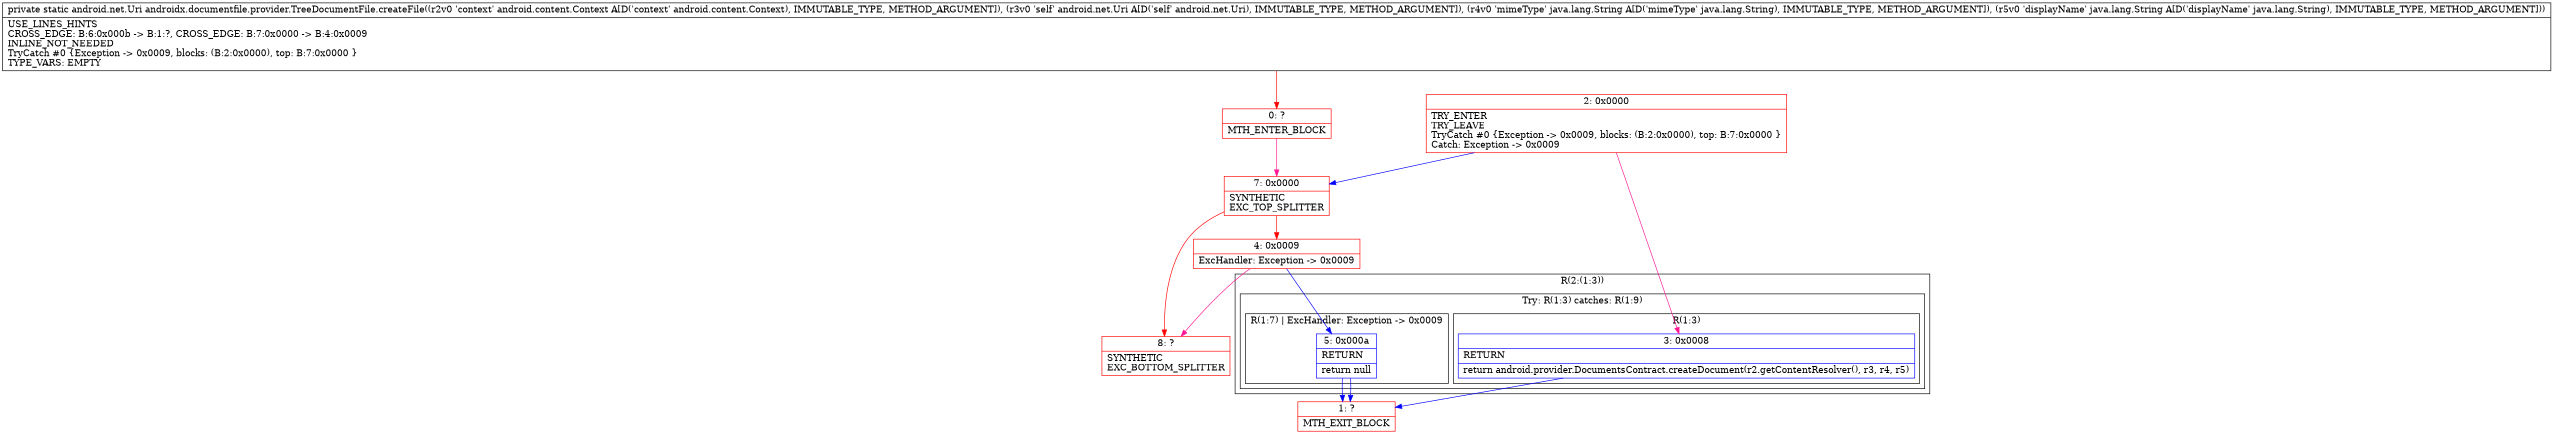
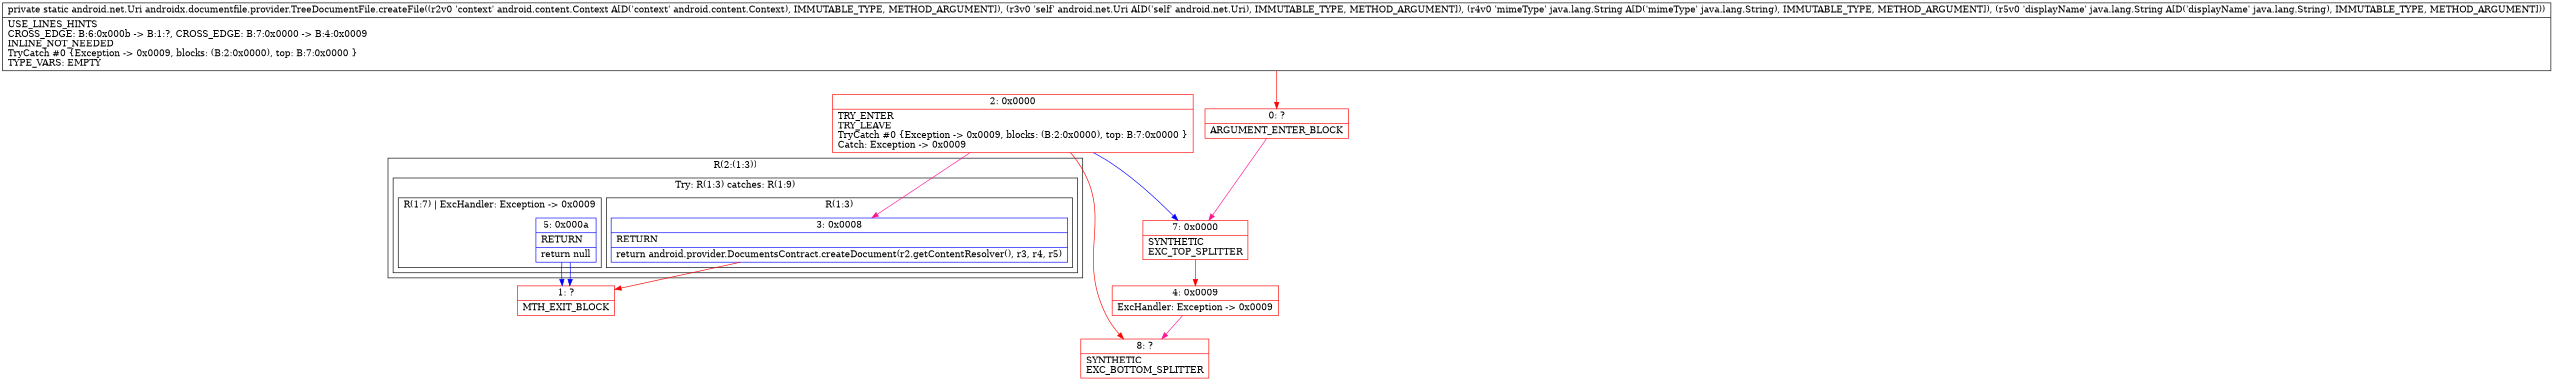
node "0: ?": text "MTH_ENTER_BLOCK" -> "ARGUMENT_ENTER_BLOCK"
edge "7: 0x0000" -> "8: ?": now "2: 0x0000" -> "8: ?"
edge "4: 0x0009" -> "5: 0x000a": removed
edge "3: 0x0008" -> "1: ?": color blue -> red
